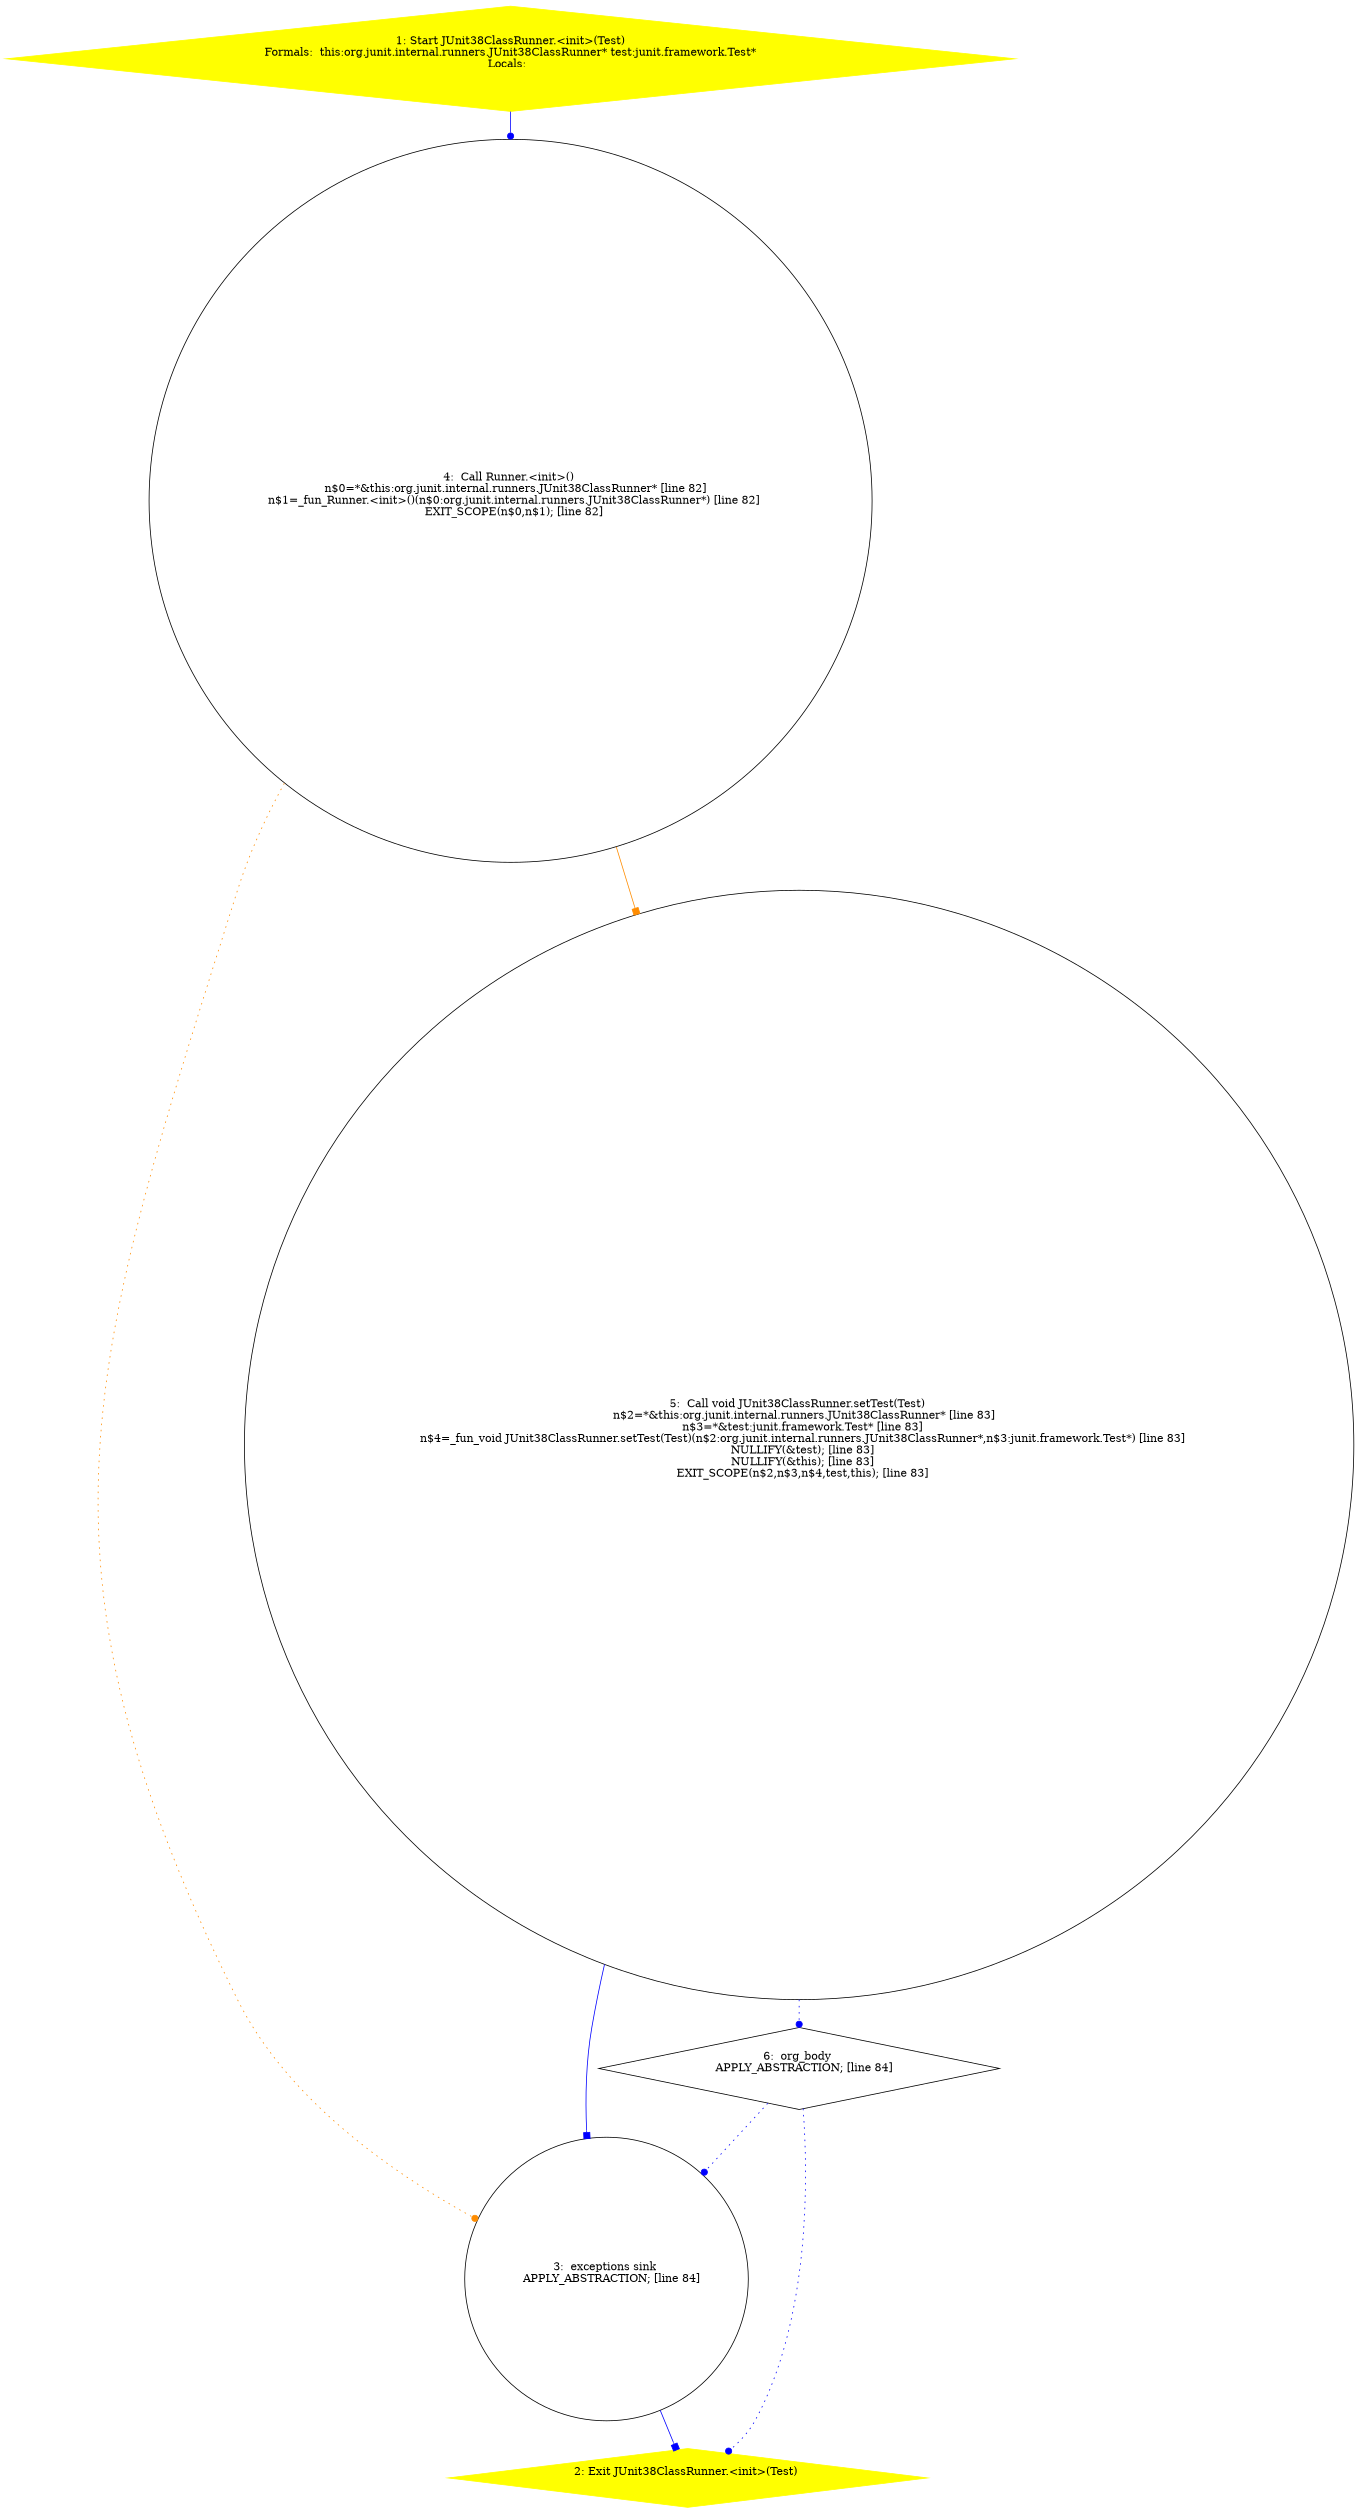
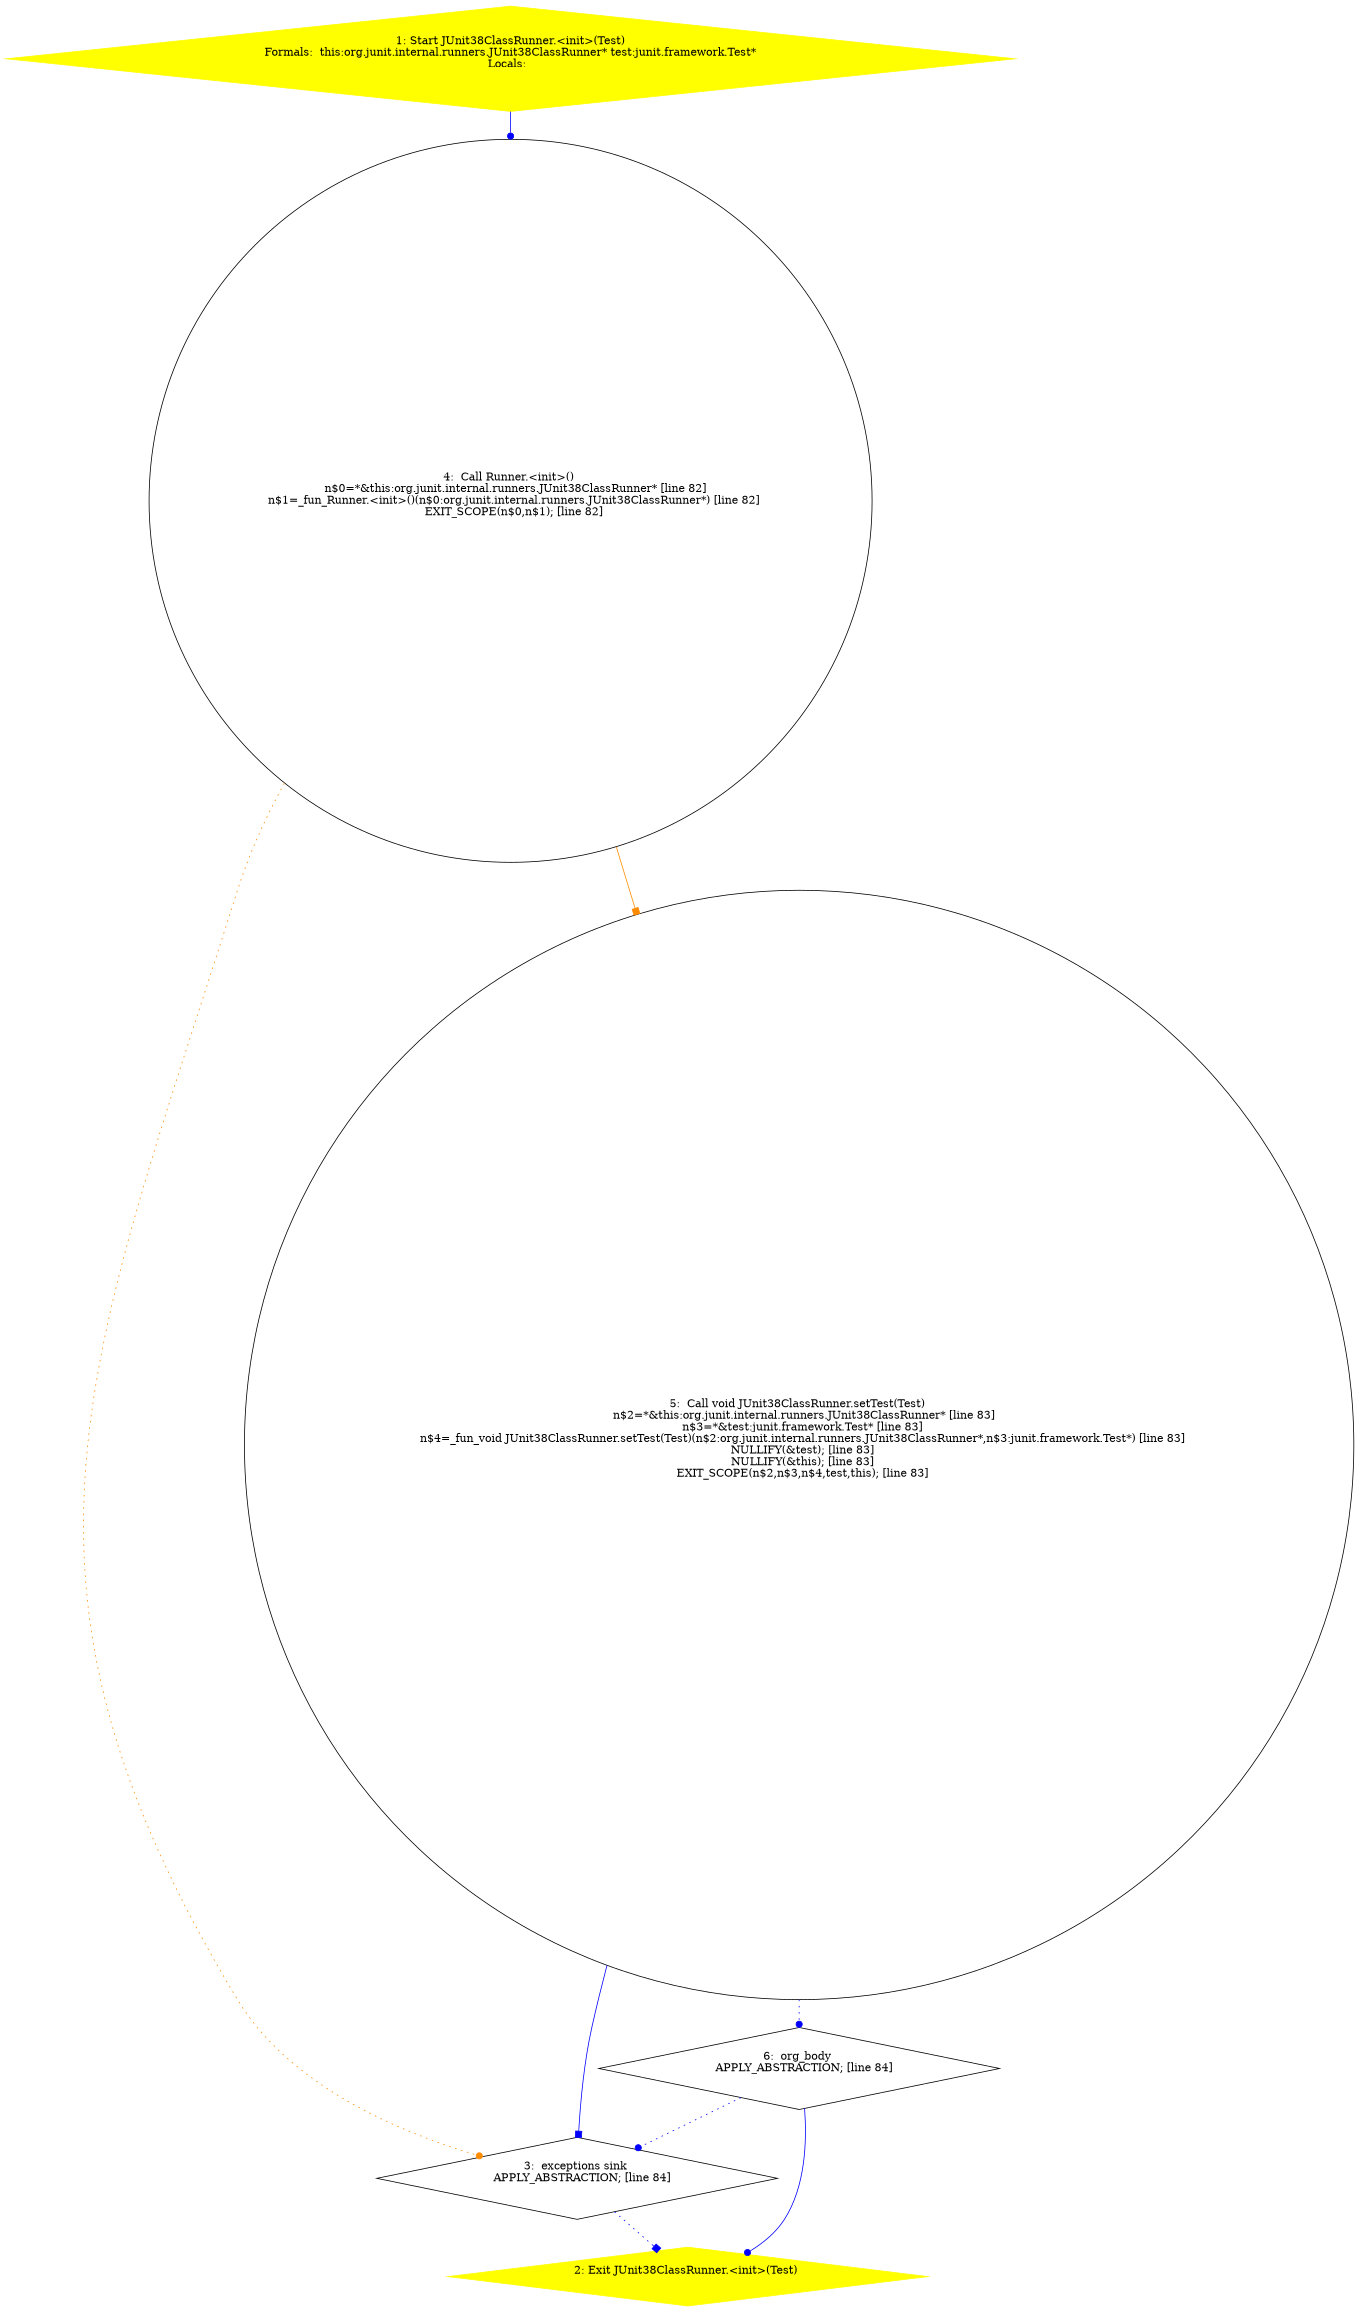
node "3:  exceptions sink APPLY_ABSTRACTION; [line 84]": shape circle -> diamond
edge "6:  org_body APPLY_ABSTRACTION; [line 84]" -> "2: Exit JUnit38ClassRunner.<init>(Test)": style dotted -> solid
edge "3:  exceptions sink APPLY_ABSTRACTION; [line 84]" -> "2: Exit JUnit38ClassRunner.<init>(Test)": style solid -> dotted
